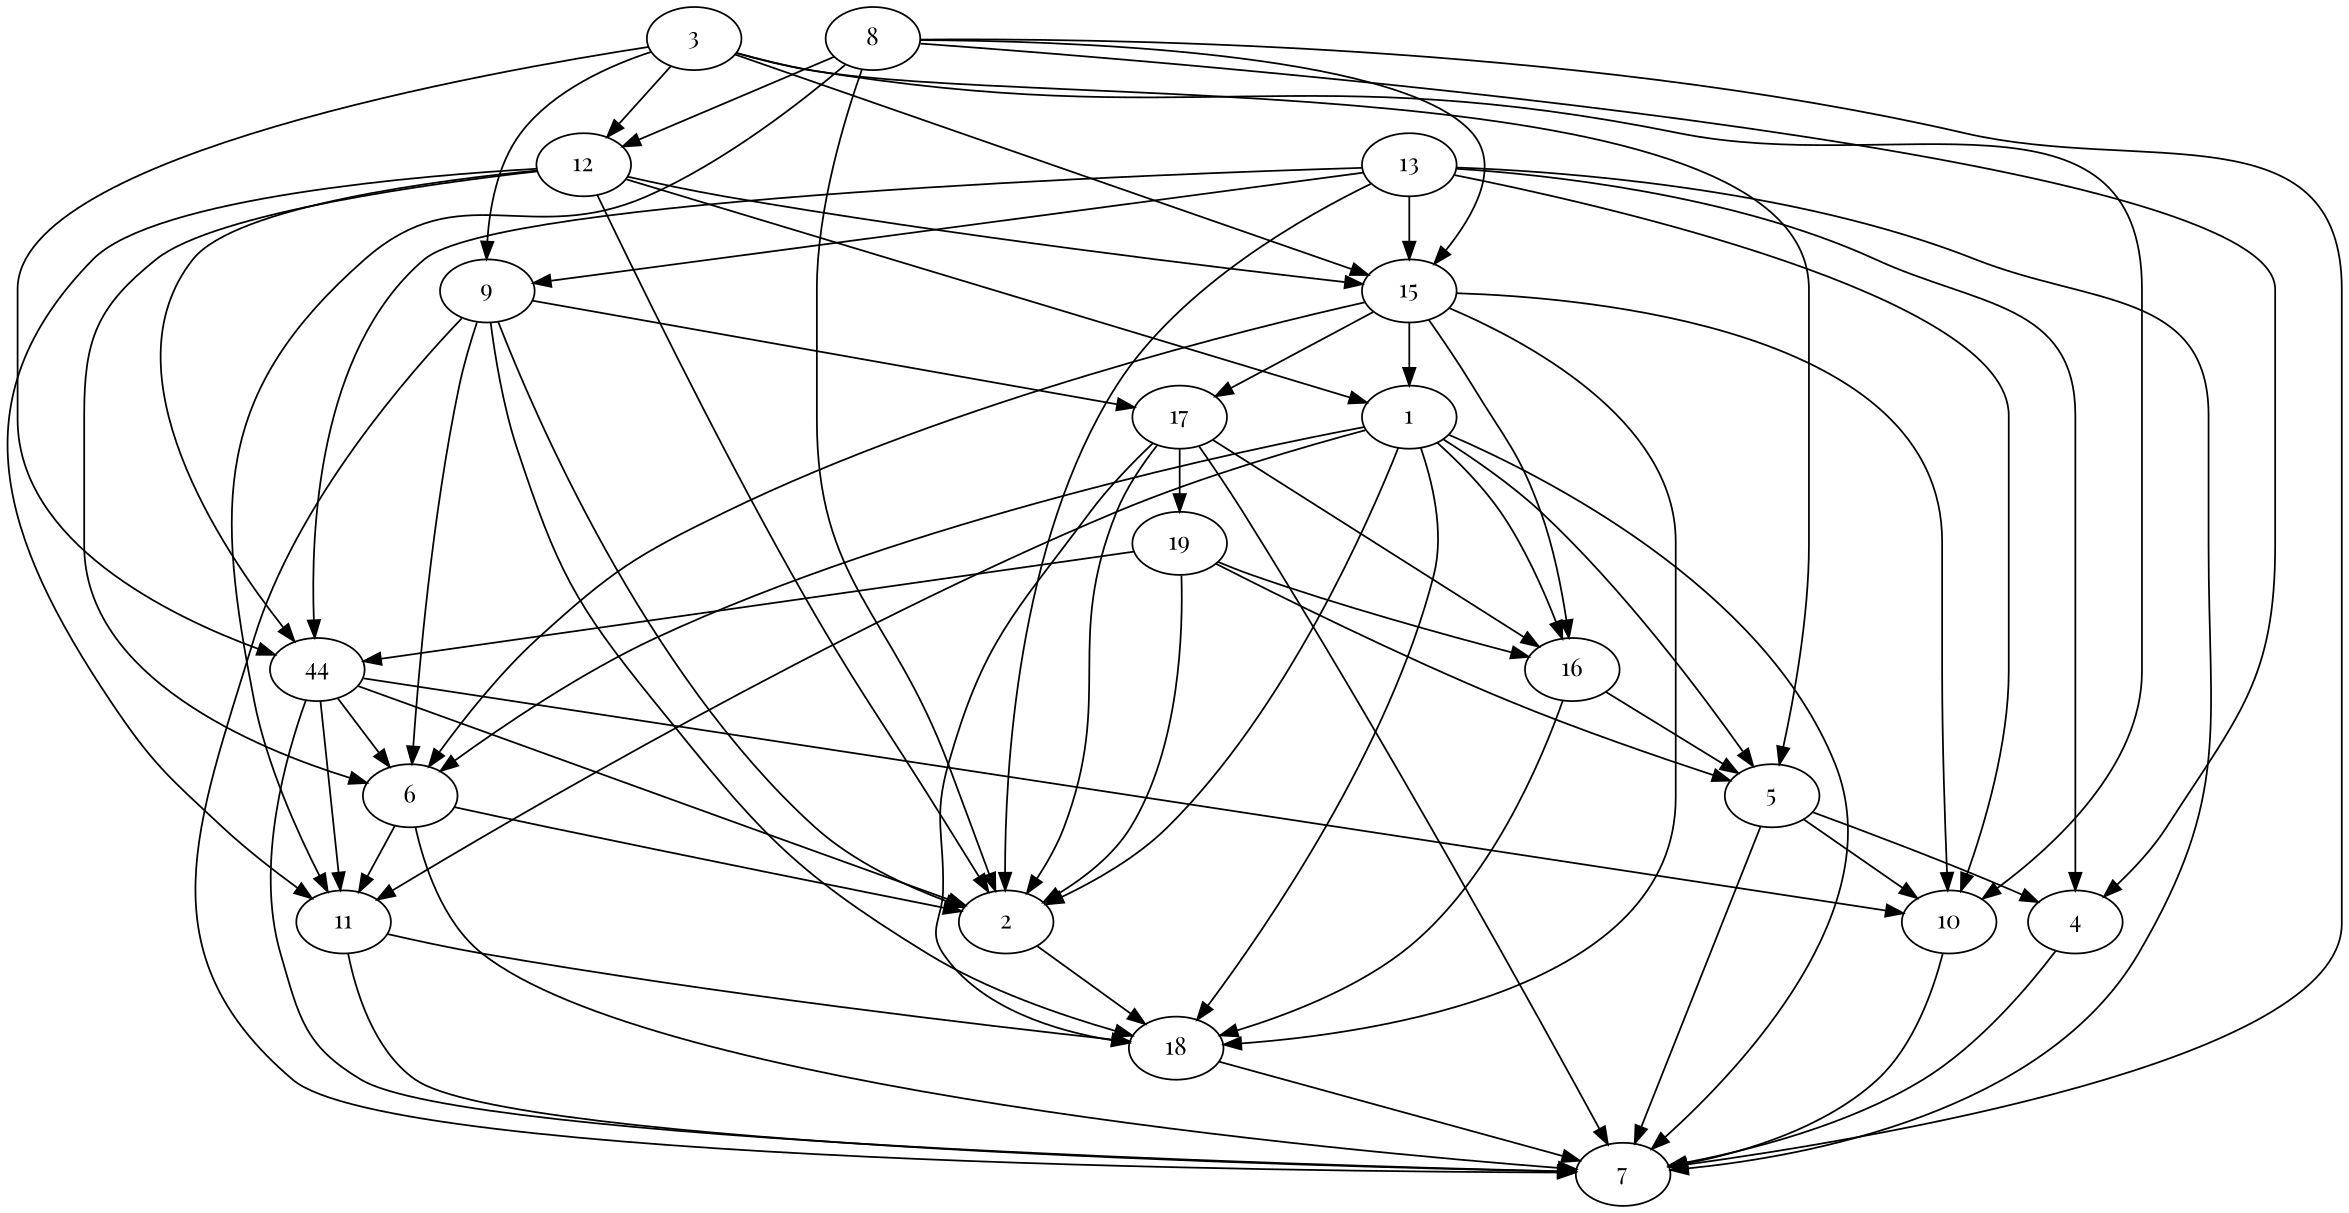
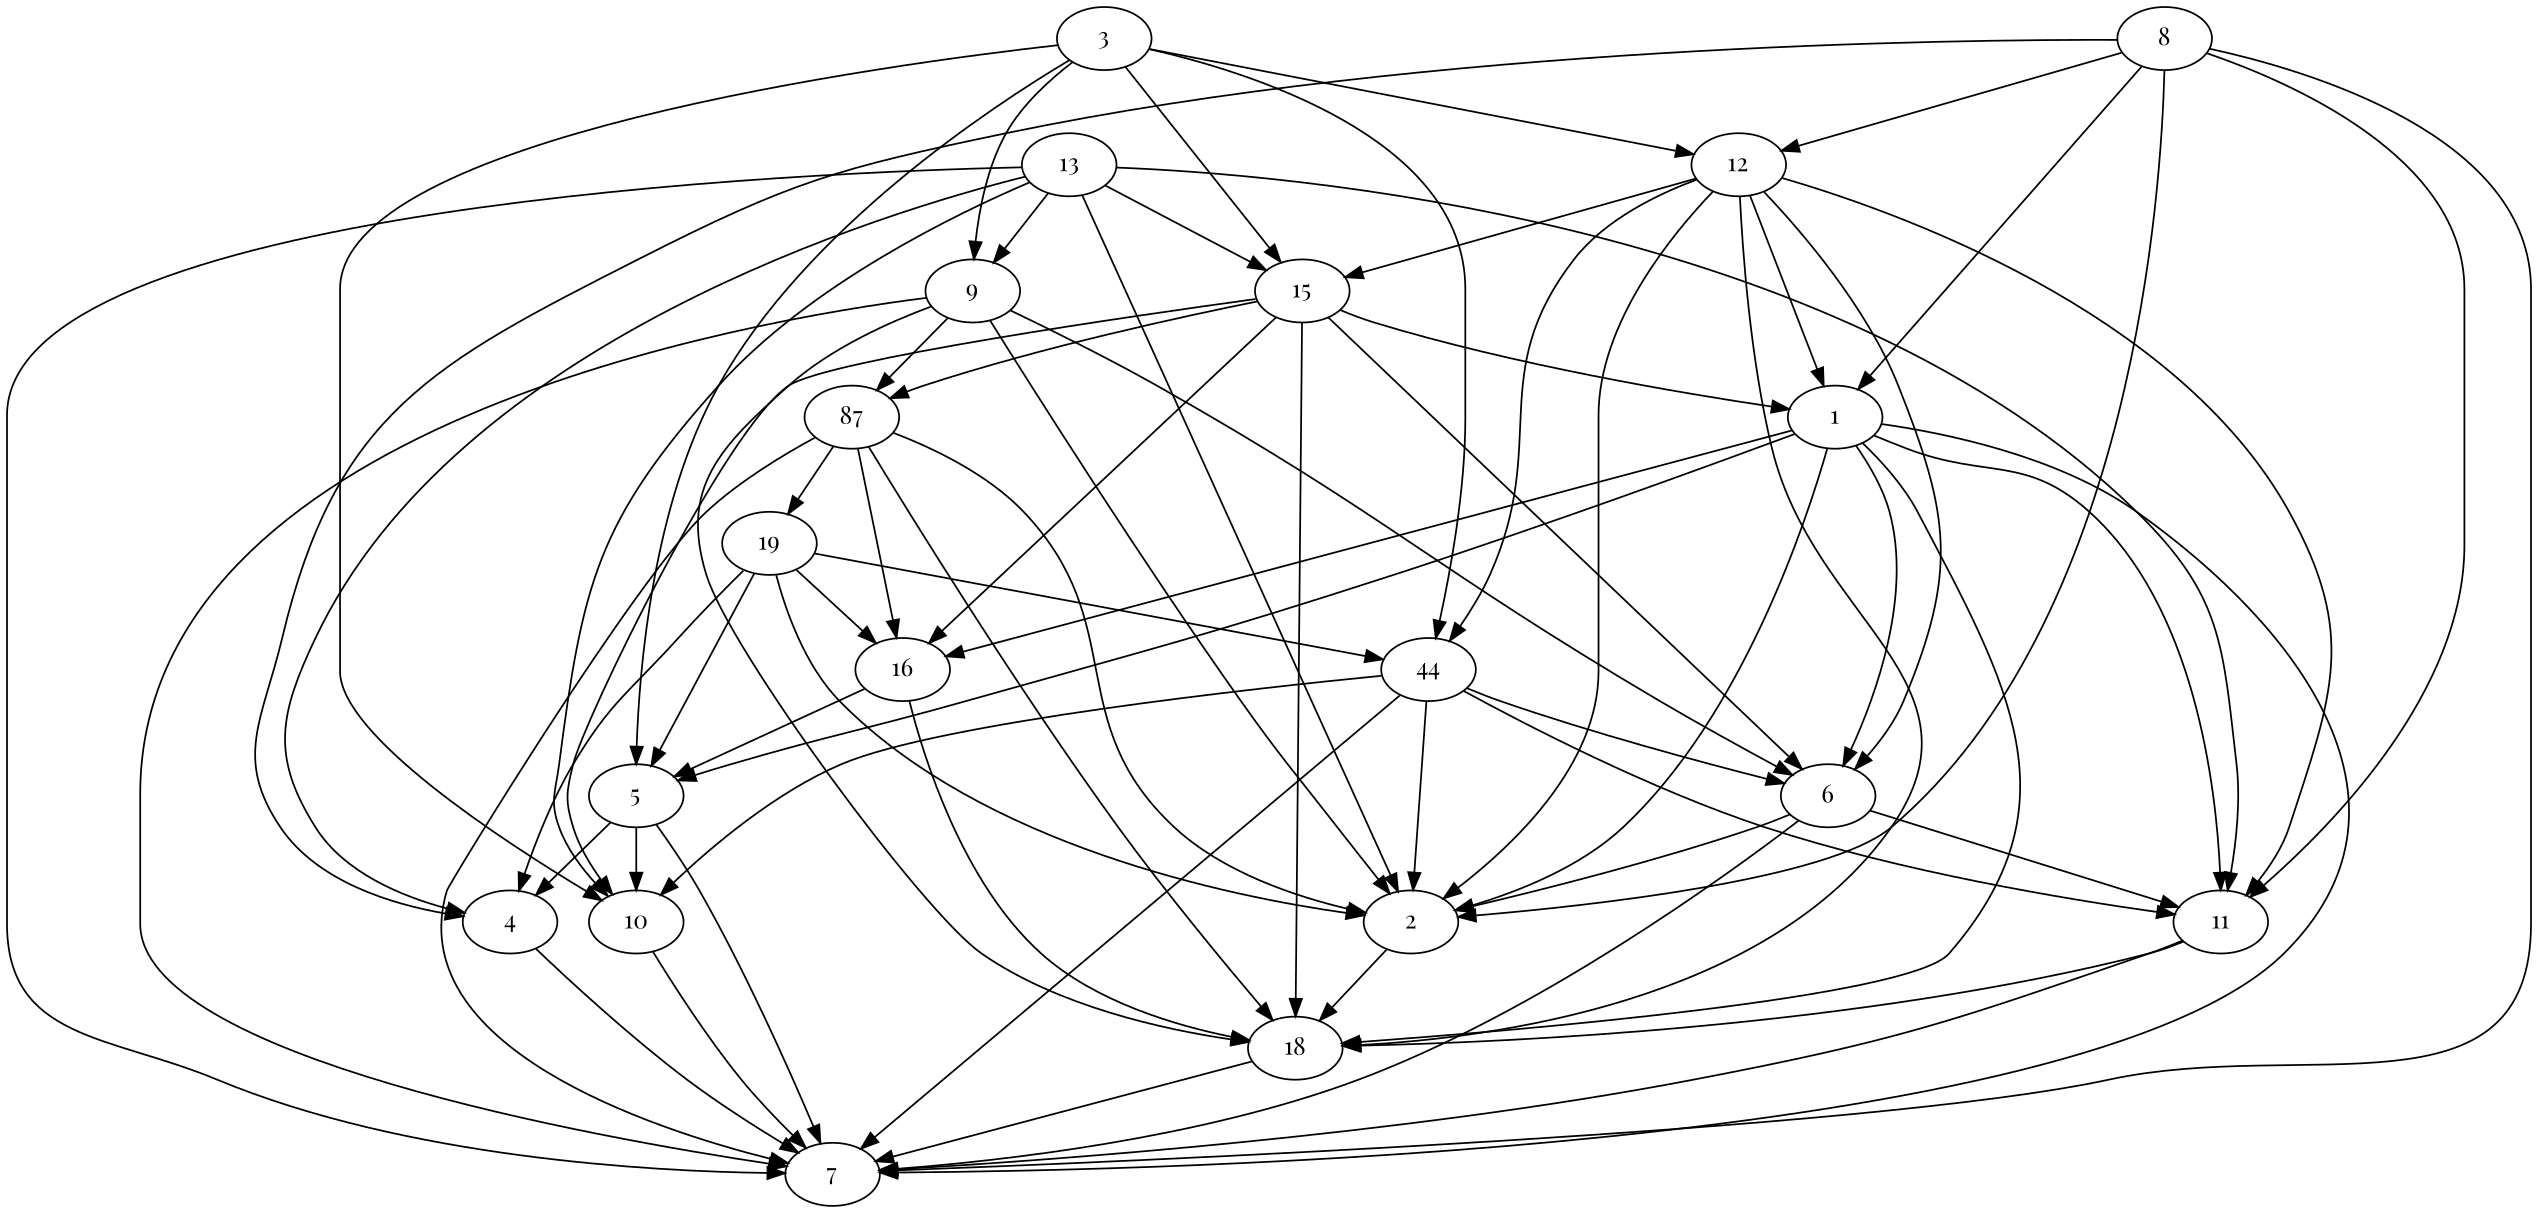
edge "8" -> "15": now "8" -> "1"
edge "13" -> "44": now "13" -> "11"
node "17": label "17" -> "87"
edge "19" -> "4": added
edge "12" -> "18": added
